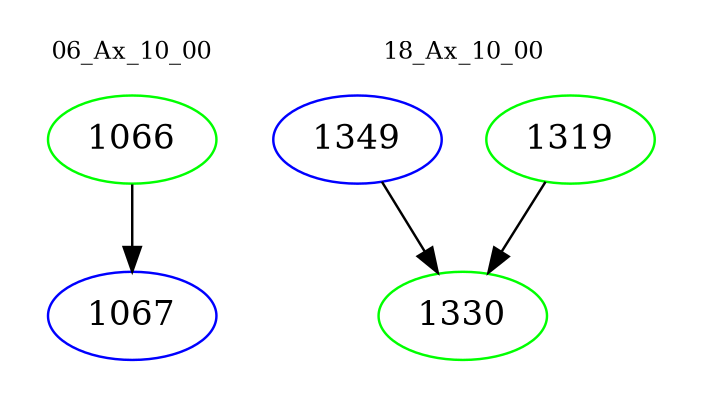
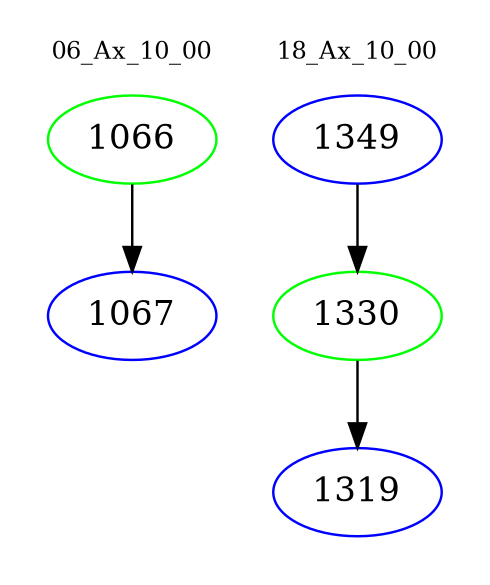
node "1319": color green -> blue
edge "1319" -> "1330": reversed
